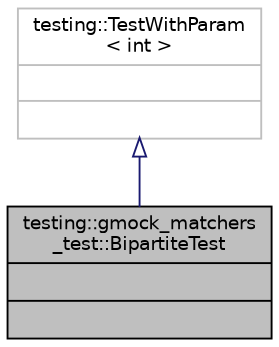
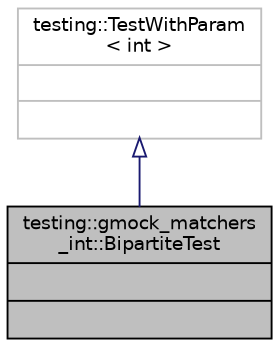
node "testing::gmock_matchers": text "_test::BipartiteTest" -> "_int::BipartiteTest"
